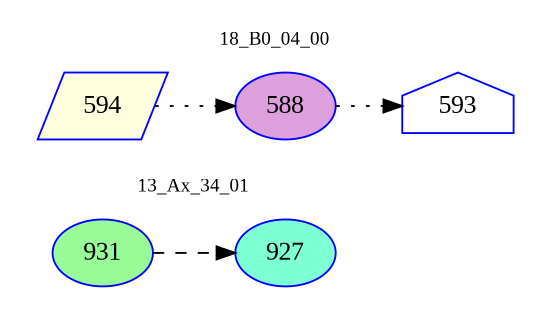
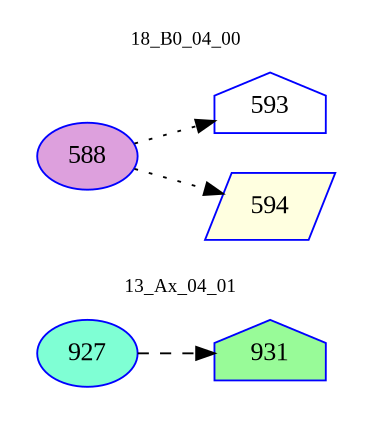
edge "594" -> "588": reversed
cluster "13_Ax_34_01": label "13_Ax_34_01" -> "13_Ax_04_01"
node "931": shape ellipse -> house
edge "931" -> "927": reversed
